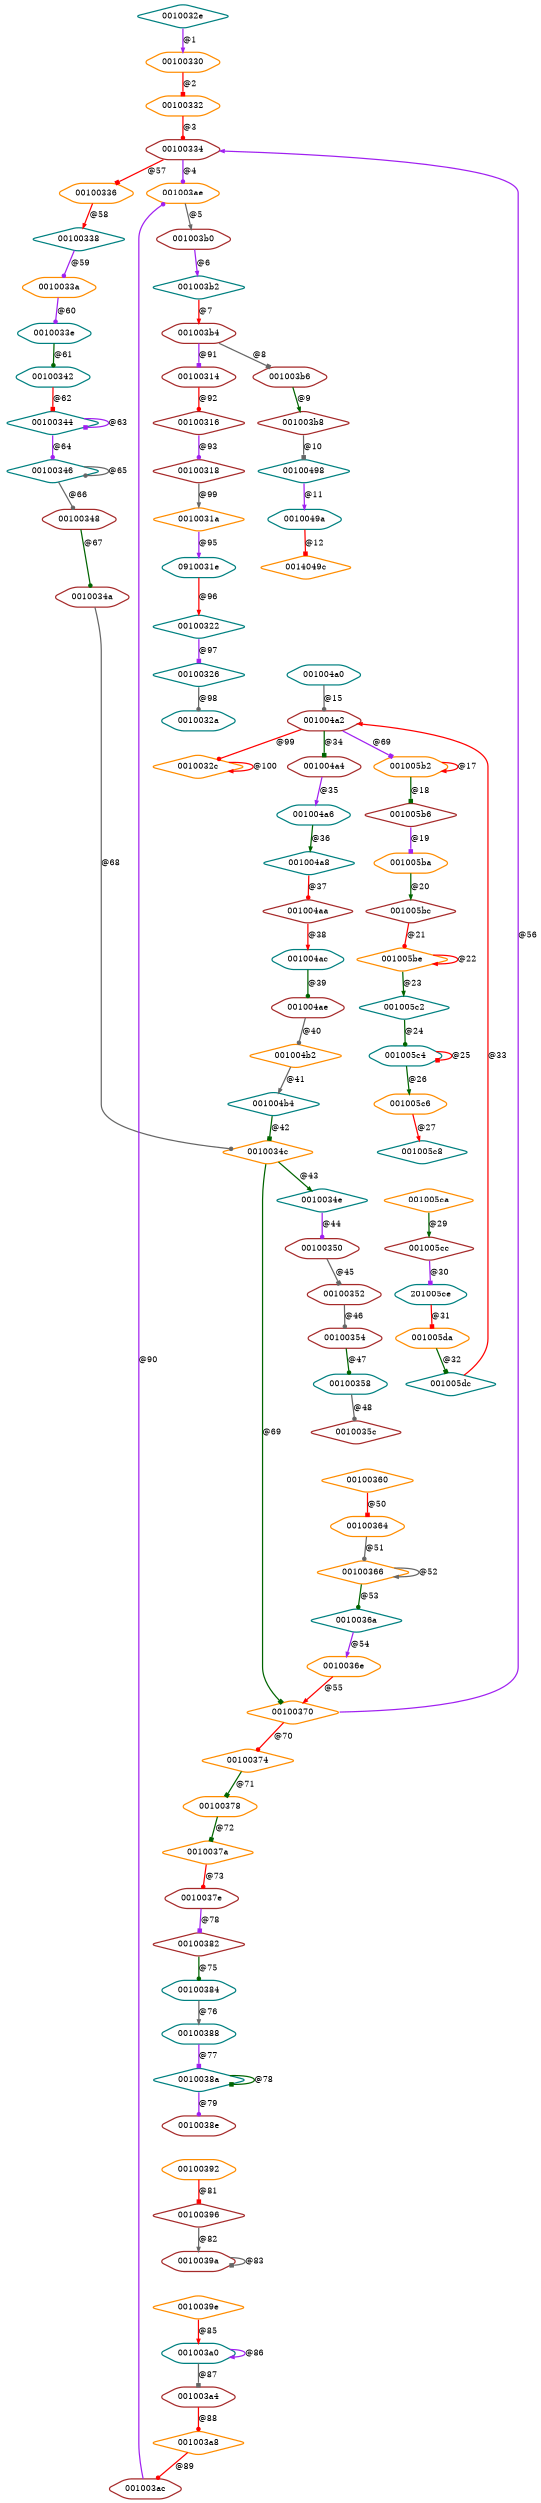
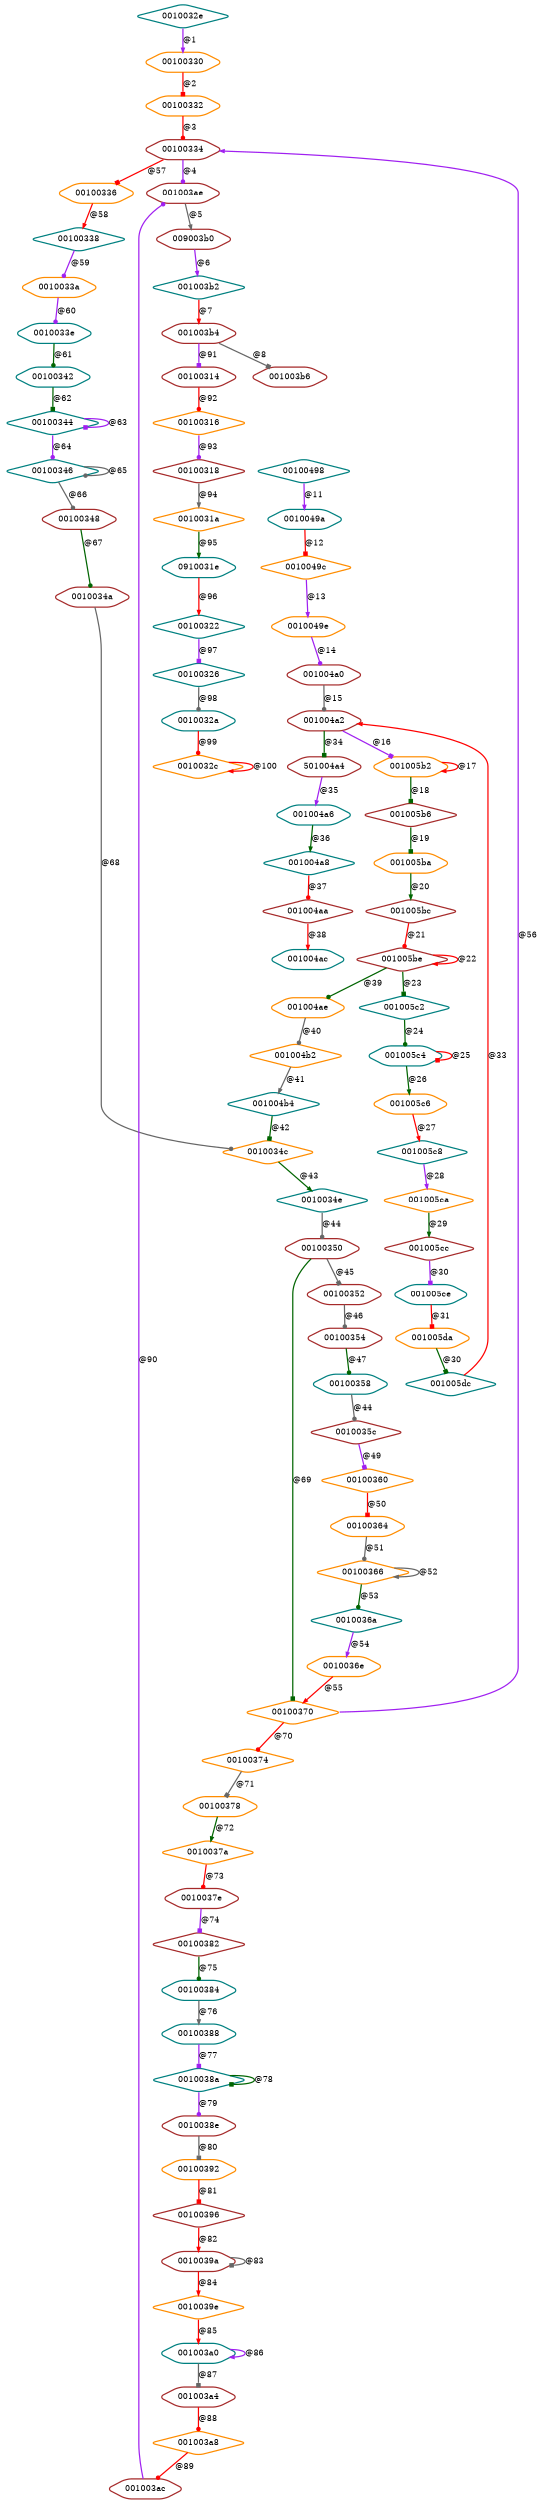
node "001003ae": color darkorange -> brown
node "001003b0": label "001003b0" -> "009003b0"
edge "00100342" -> "00100344": color red -> darkgreen
node "00100316": color brown -> darkorange
node "001003b8": removed
edge "00100318" -> "0010031a": label "@99" -> "@94"
edge "0010031a" -> "0910031e": color purple -> darkgreen
node "0014049c": label "0014049c" -> "0010049c"
node "0010049e": added
node "001004a0": color teal -> brown
edge "001004a2" -> "001005b2": label "@69" -> "@16"
edge "001004a2" -> "0010032c": now "0010032a" -> "0010032c"
node "001004a4": label "001004a4" -> "501004a4"
edge "001005b6" -> "001005ba": color purple -> darkgreen
node "001005be": color darkorange -> brown
edge "001004ac" -> "001004ae": now "001005be" -> "001004ae"
edge "001005be" -> "001005c2": arrowhead normal -> box
node "001004ae": color brown -> darkorange
edge "001005c8" -> "001005ca": added, label "@28"
edge "0010034e" -> "00100350": color purple -> gray40
node "201005ce": label "201005ce" -> "001005ce"
edge "001005da" -> "001005dc": label "@32" -> "@30"
edge "00100358" -> "0010035c": label "@48" -> "@44"
edge "0010034c" -> "00100370": now "00100350" -> "00100370"
edge "0010035c" -> "00100360": added, label "@49"
edge "00100374" -> "00100378": color darkgreen -> gray40
edge "00100378" -> "0010037a": arrowhead box -> normal
edge "0010037e" -> "00100382": label "@78" -> "@74"
edge "0010038e" -> "00100392": added, label "@80"
edge "00100396" -> "0010039a": color gray40 -> red
edge "0010039a" -> "0010039e": added, label "@84"
